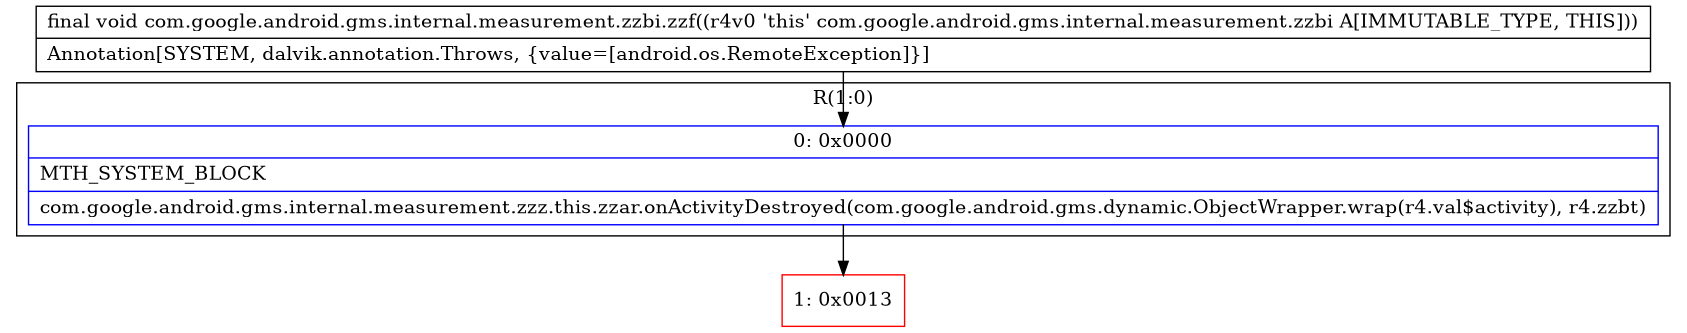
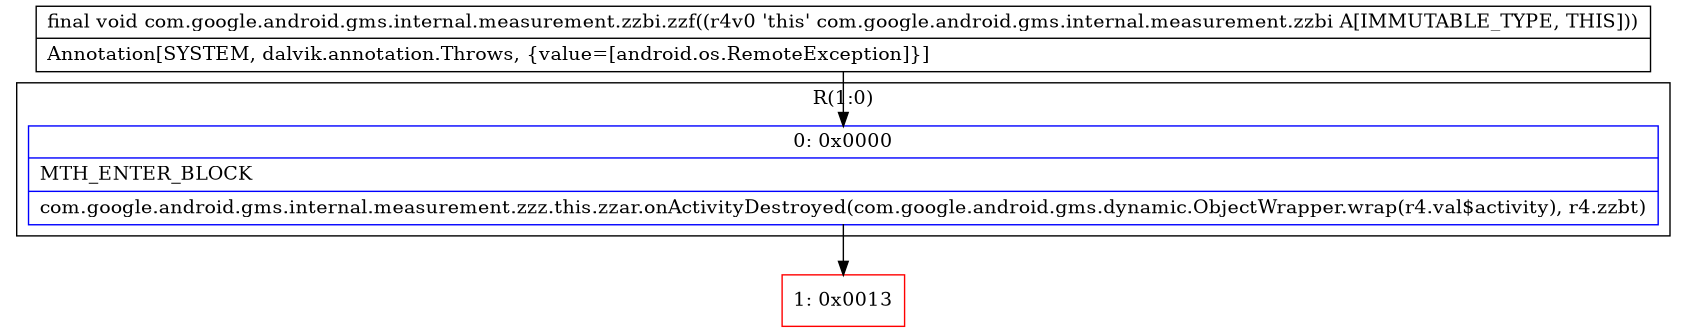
node "0: 0x0000": text "MTH_SYSTEM_BLOCK" -> "MTH_ENTER_BLOCK"
